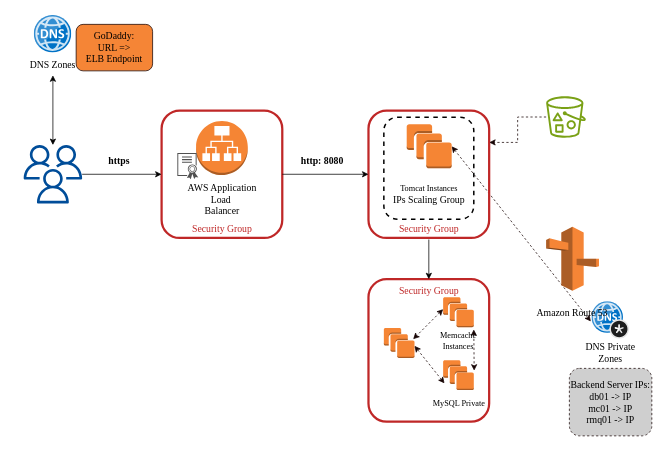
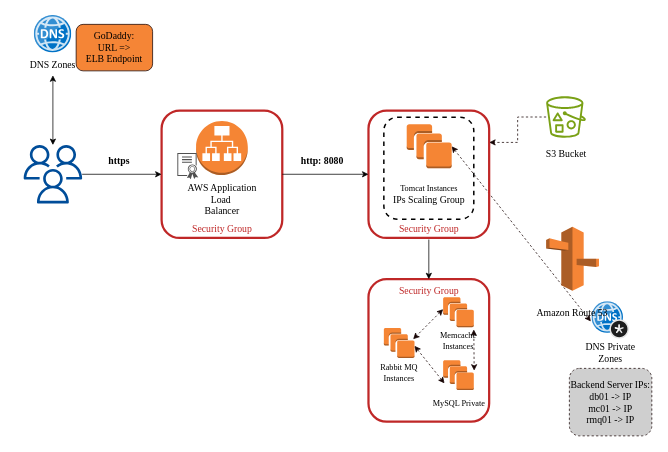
node "S3 Bucket": added
node "Rabbit MQ Instances": added
